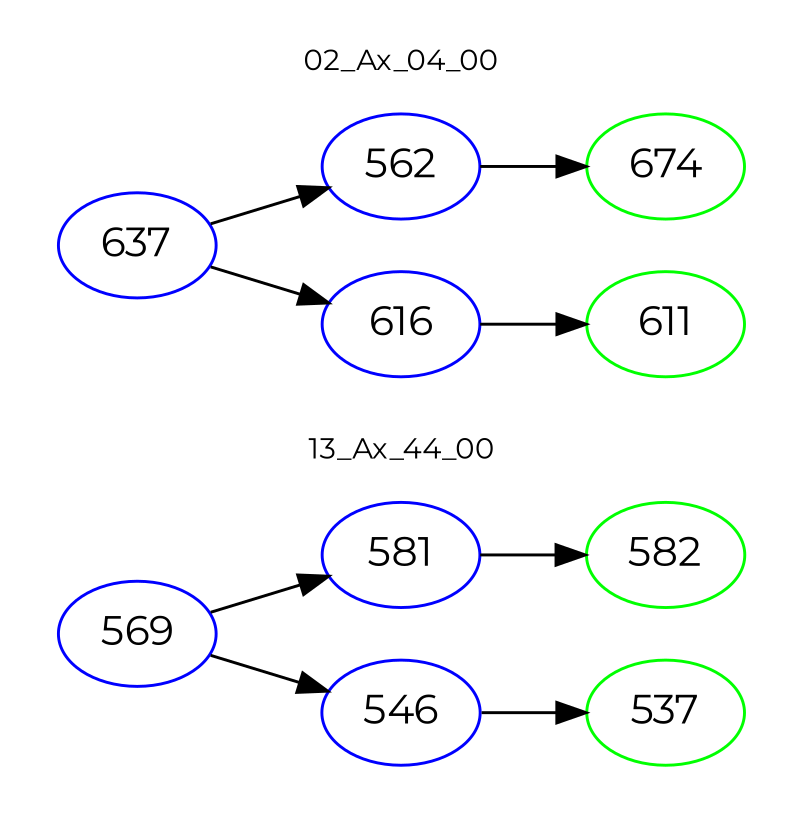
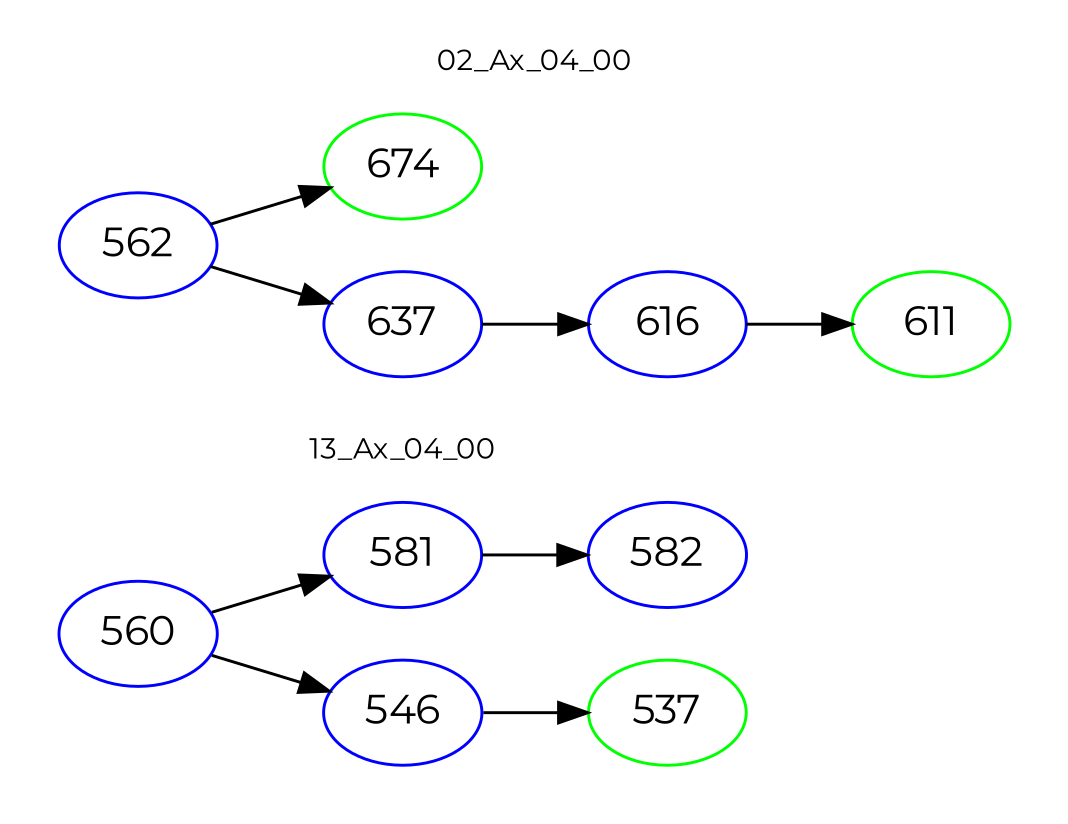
edge "637" -> "562": reversed
cluster "13_Ax_44_00": label "13_Ax_44_00" -> "13_Ax_04_00"
node "582": color green -> blue
node "569": label "569" -> "560"
